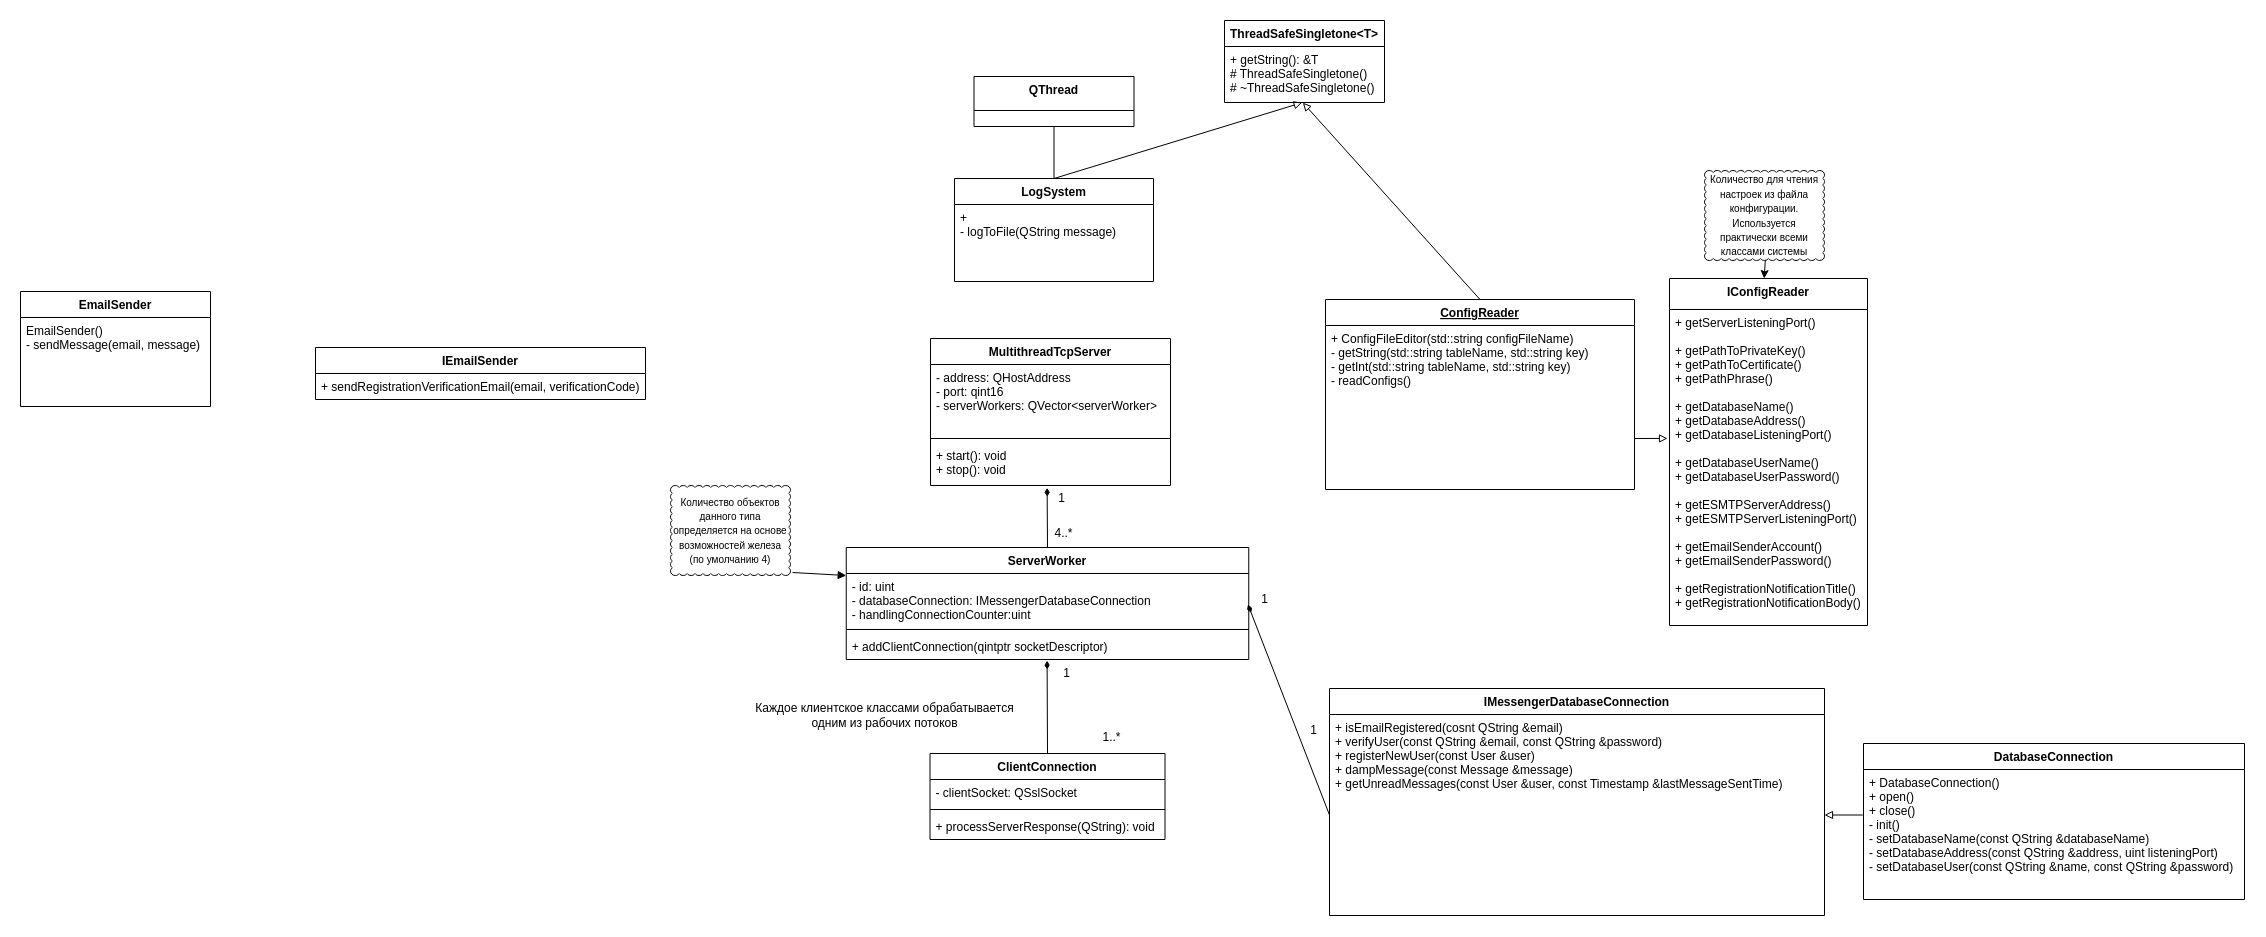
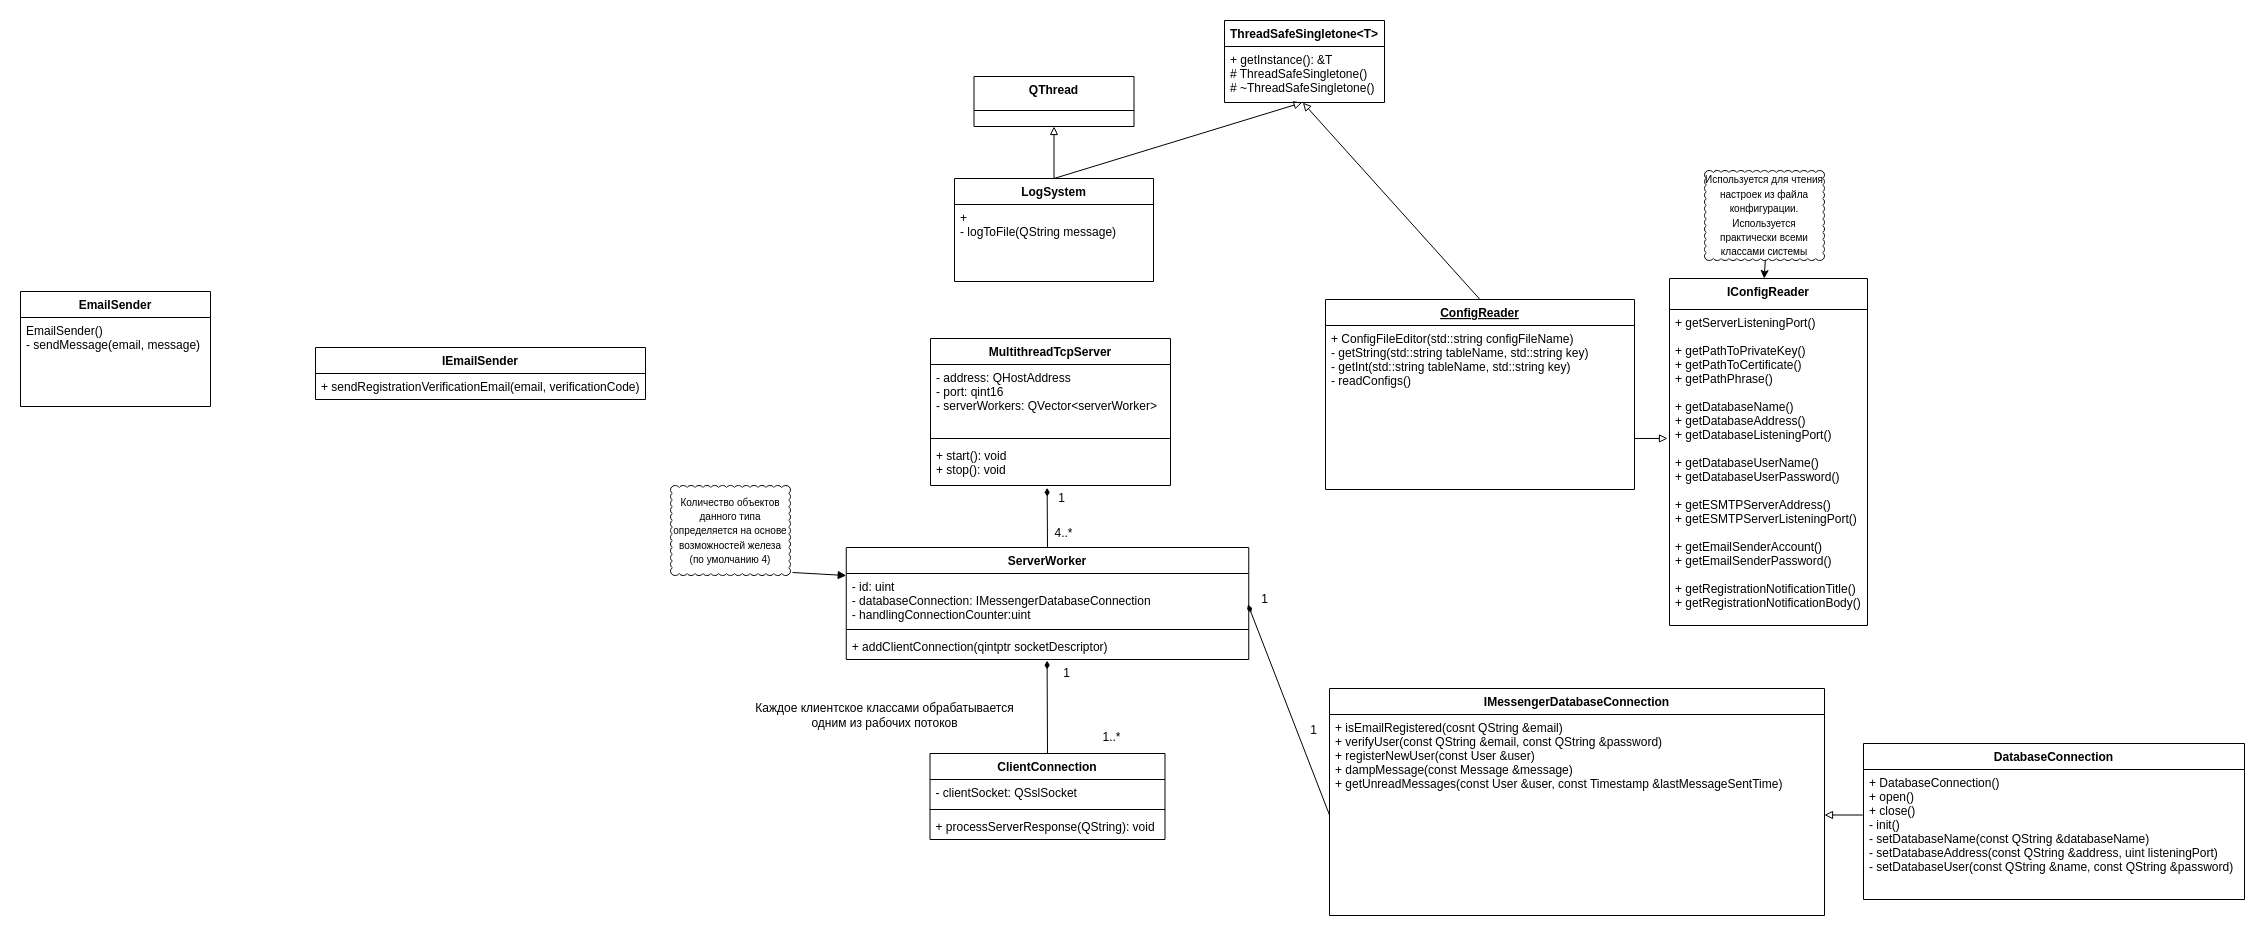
node "+ getString(): &T # ThreadSafeSingletone() # ~ThreadSafeSingletone()": label "+ getString(): &T # ThreadSafeSingletone() # ~ThreadSafeSingletone()" -> "+ getInstance(): &T # ThreadSafeSingletone() # ~ThreadSafeSingletone()"
edge "QThread" -- "LogSystem": arrowhead none -> block
node "Количество для чтения настроек из файла конфигурации. Используется практически всеми классами системы": label "Количество для чтения настроек из файла конфигурации. Используется практически всеми классами системы" -> "Используется для чтения настроек из файла конфигурации. Используется практически всеми классами системы"
